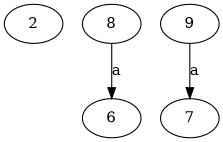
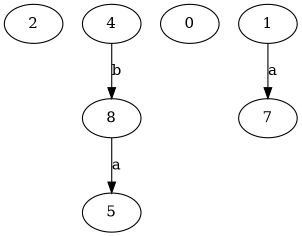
node "4": added
node "9": label "9" -> "1"
node "0": added
node "6": label "6" -> "5"
